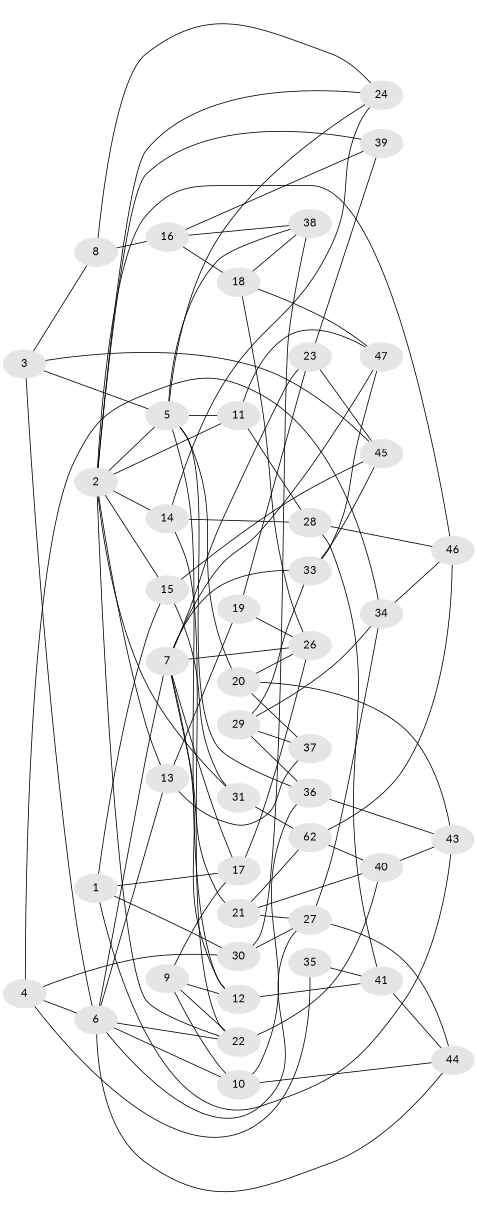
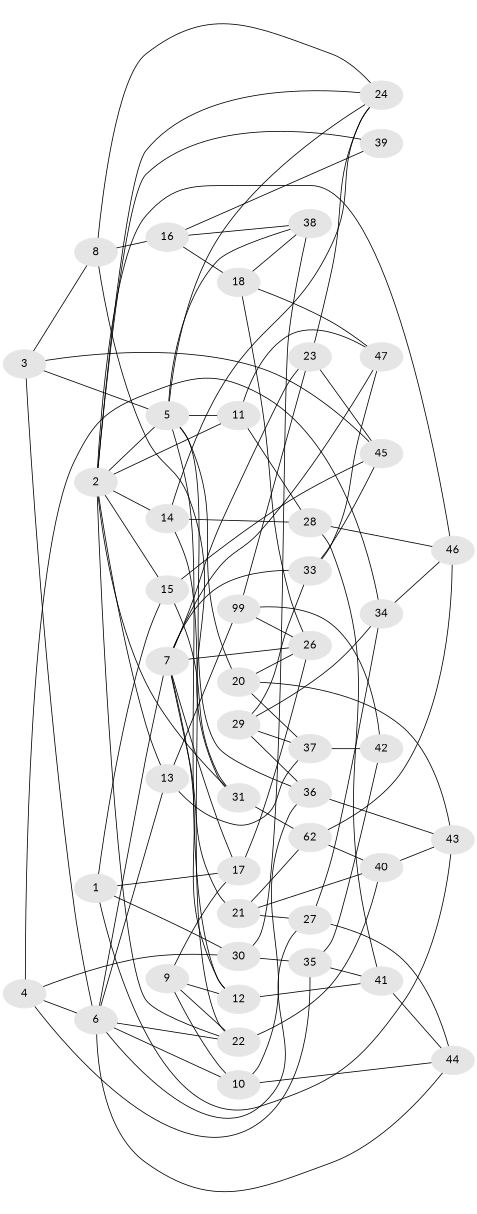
edge "39" -- "23": now "24" -- "23"
edge "8" -- "31": added
node "19": label "19" -> "99"
node "42": added
edge "27" -- "30": now "35" -- "30"
